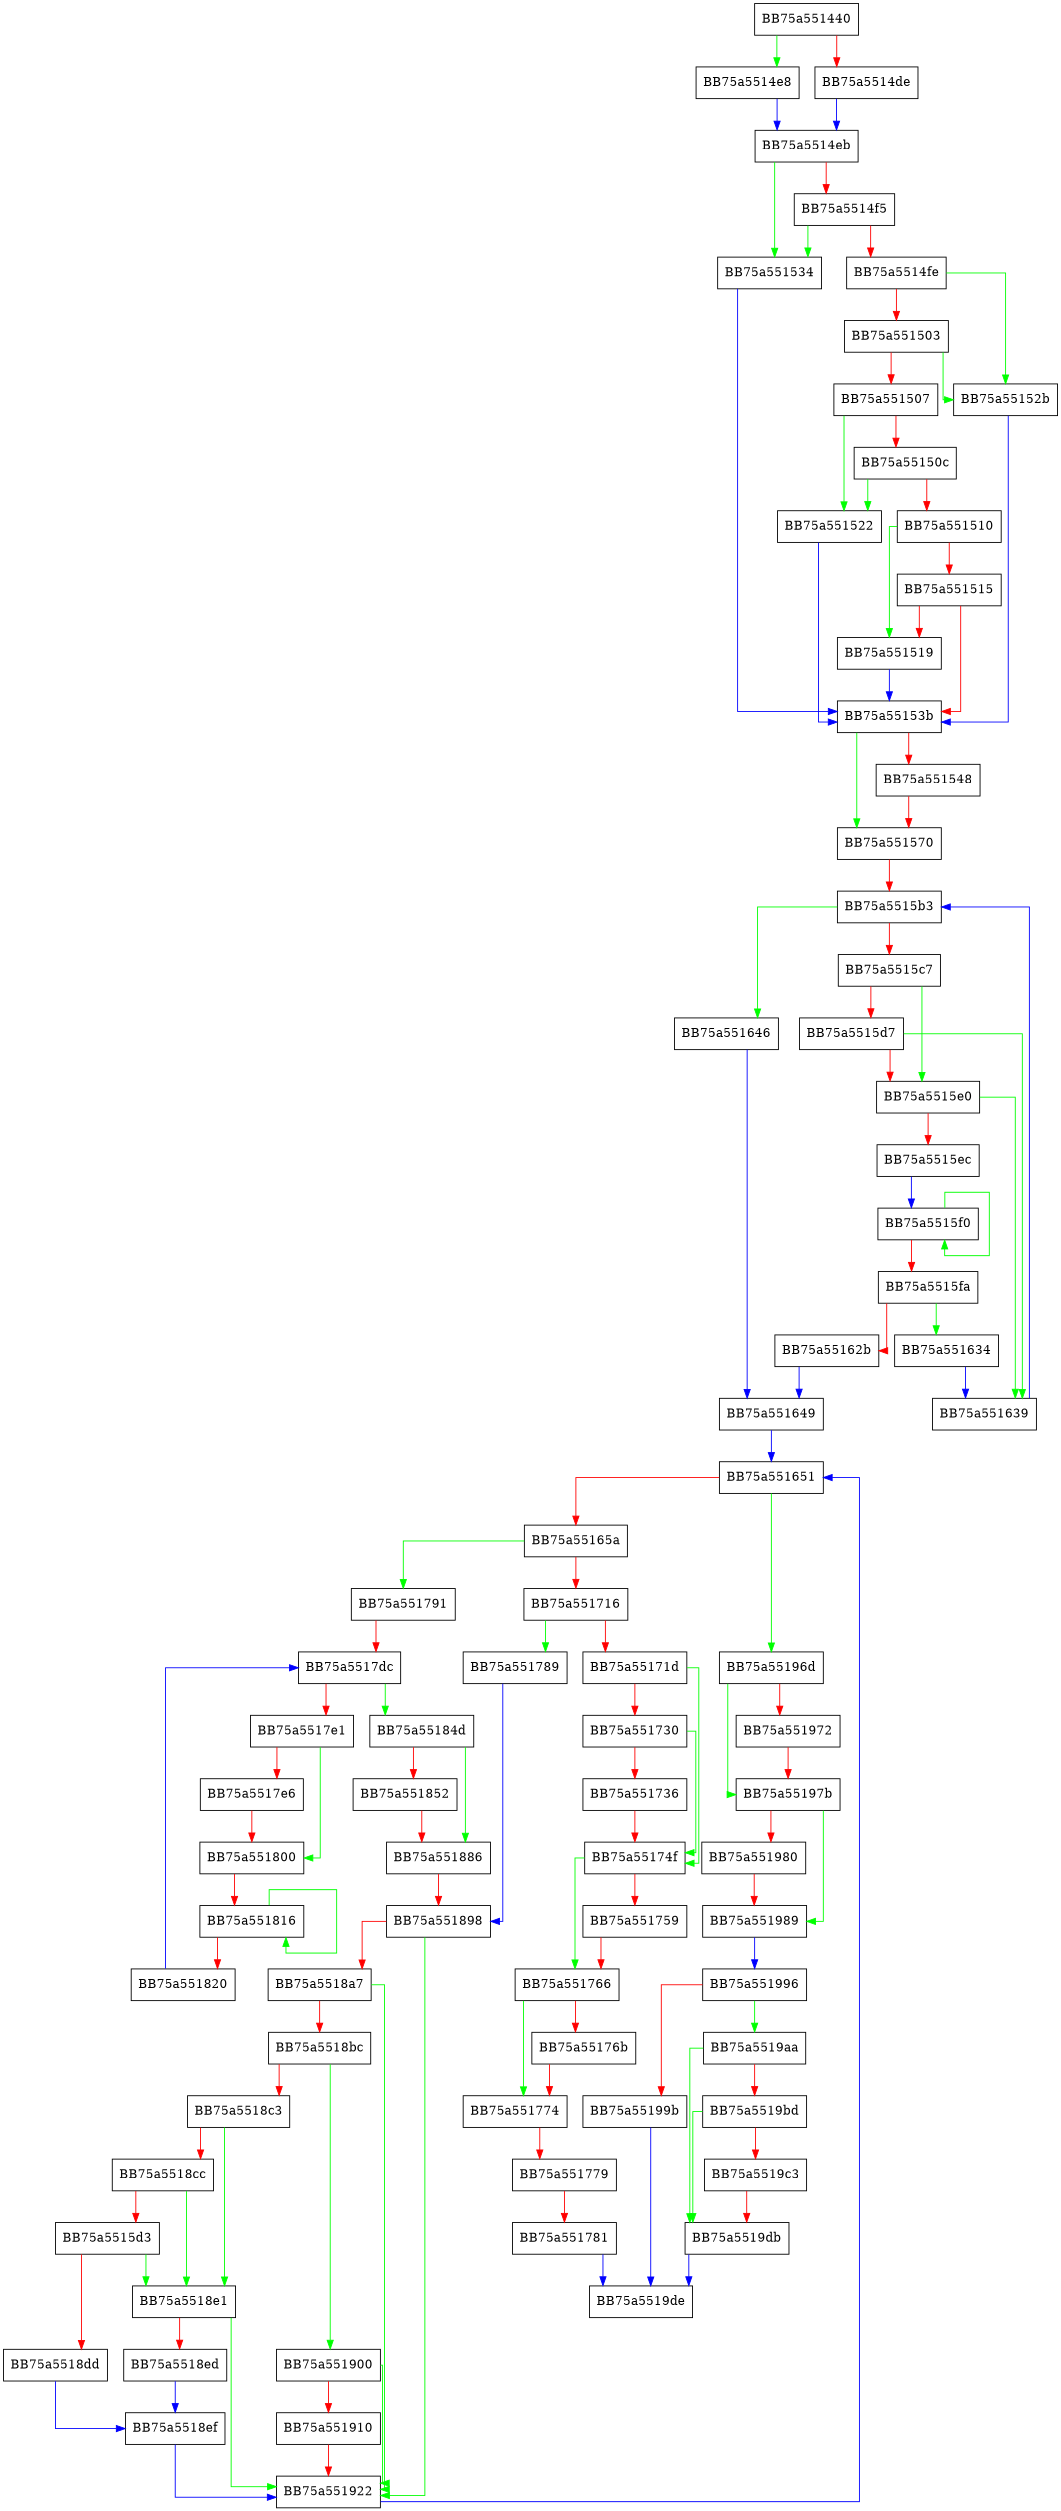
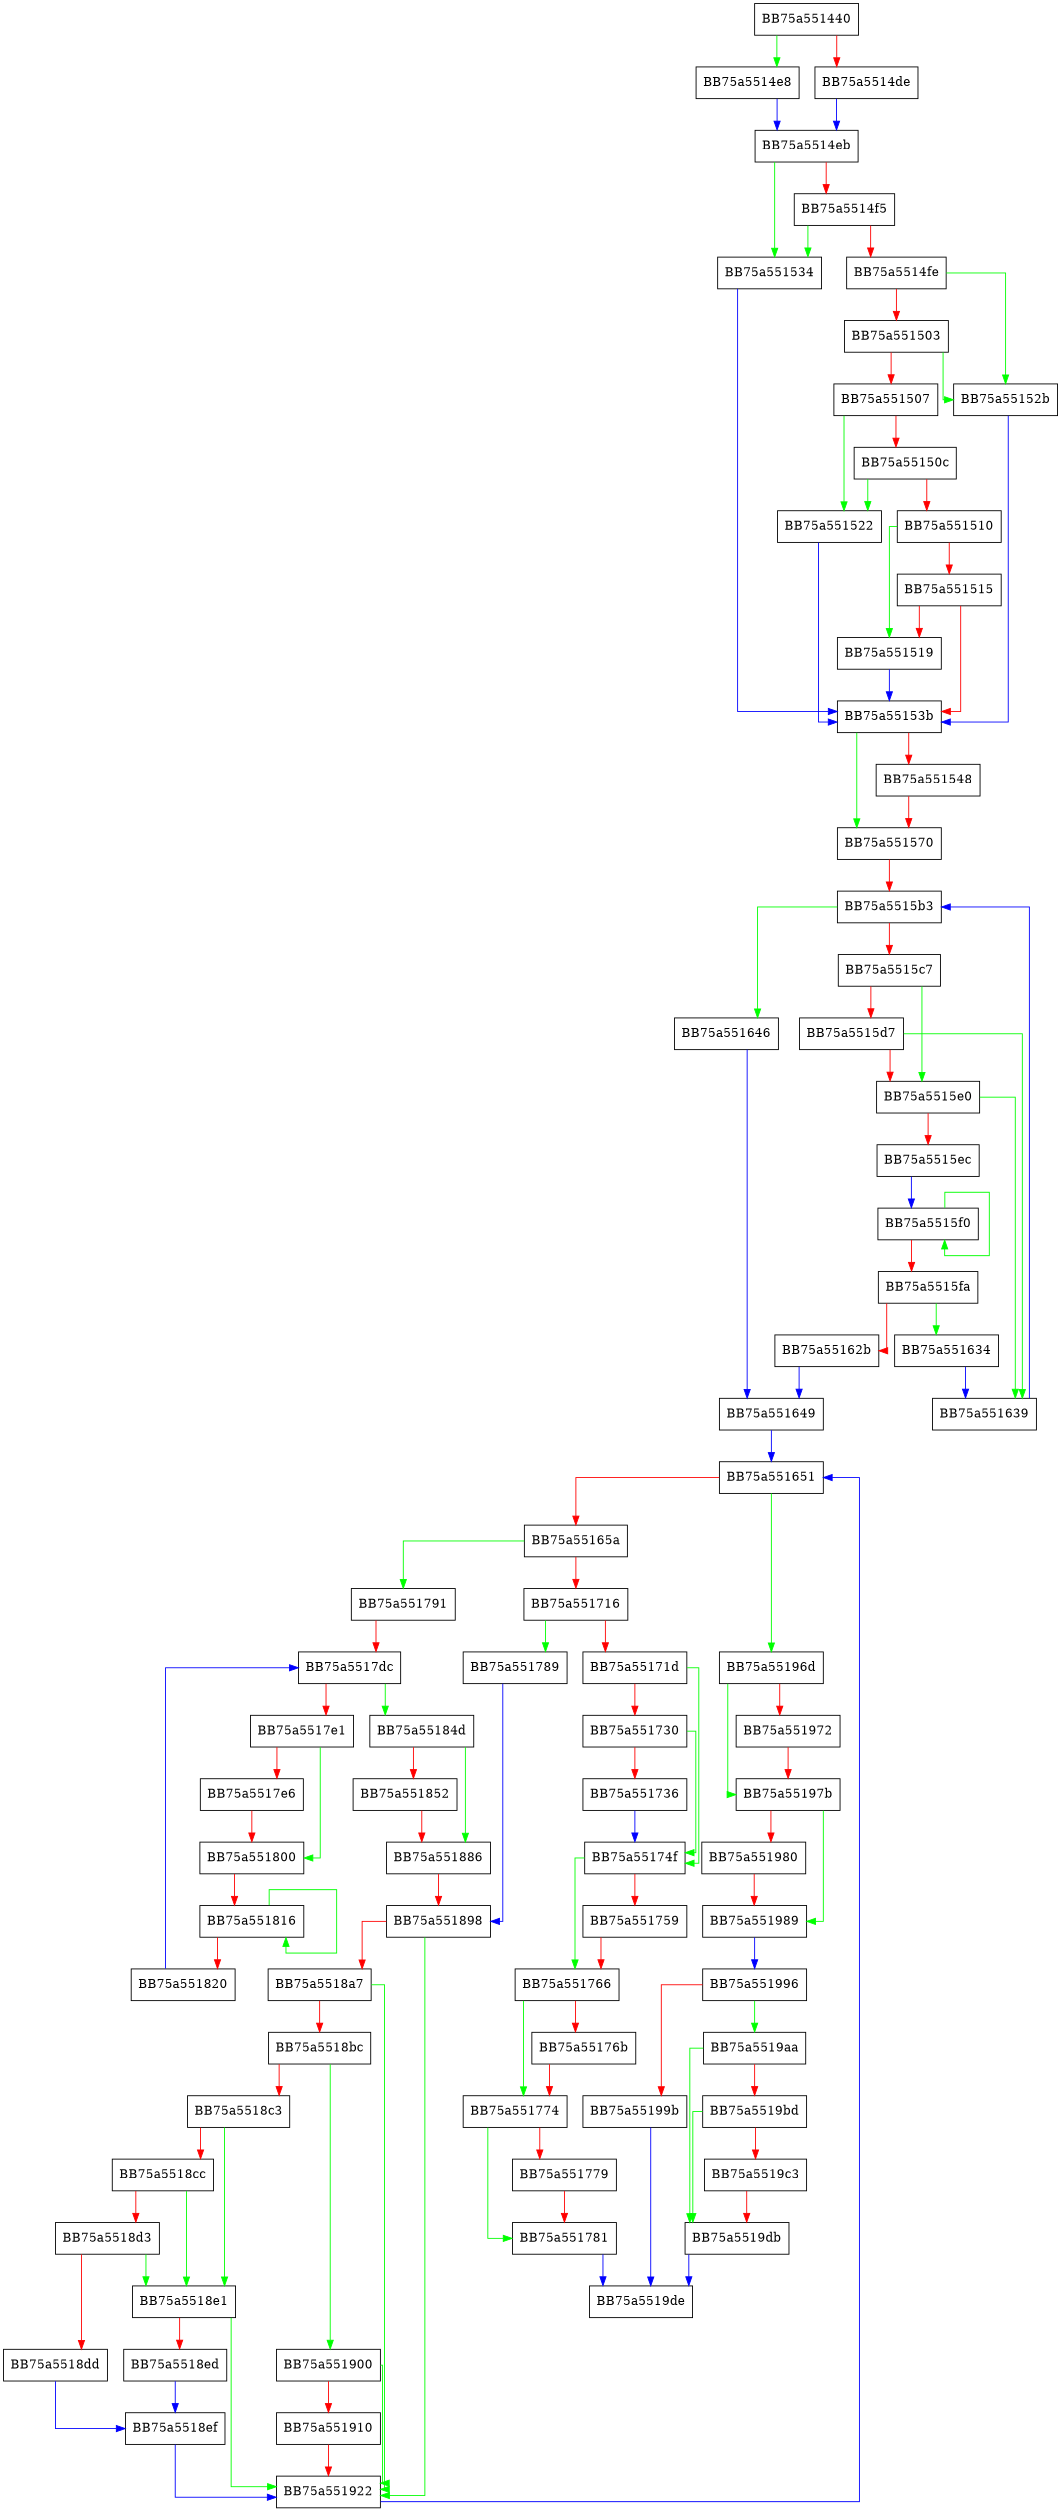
edge "BB75a551736" -> "BB75a55174f": color red -> blue
edge "BB75a551774" -> "BB75a551781": added
node "BB75a5515d3": label "BB75a5515d3" -> "BB75a5518d3"
